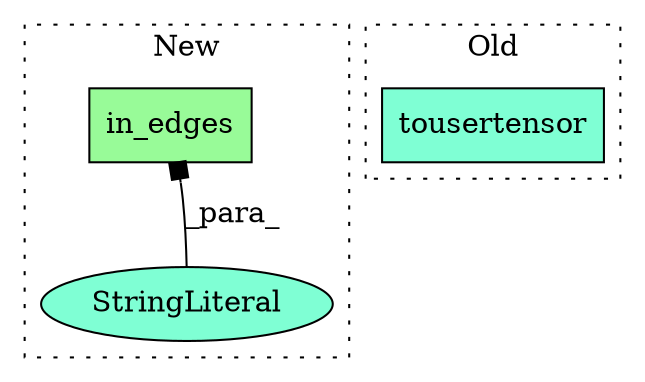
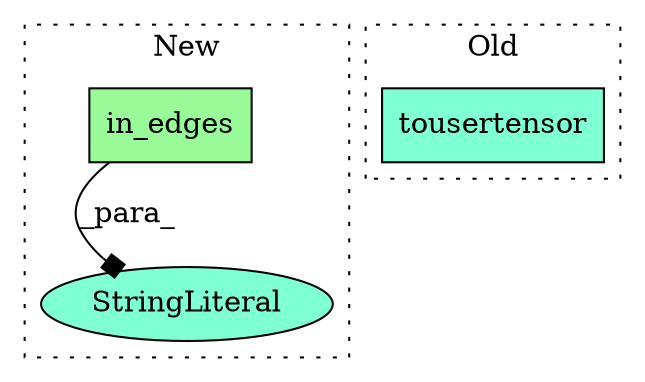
edge "StringLiteral" -> "in_edges": reversed
